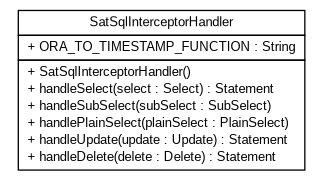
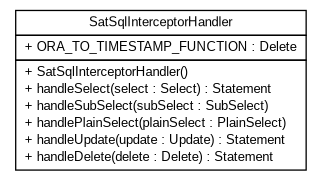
node "SatSqlInterceptorHandler": text "+ ORA_TO_TIMESTAMP_FUNCTION : String" -> "+ ORA_TO_TIMESTAMP_FUNCTION : Delete"
